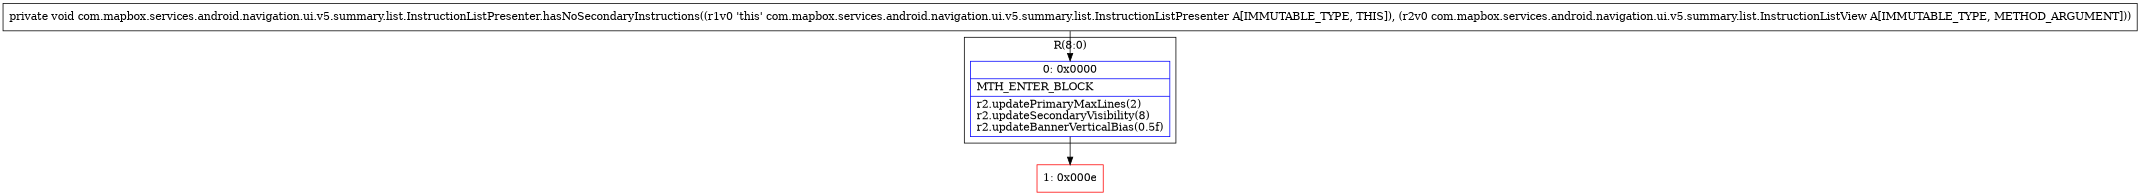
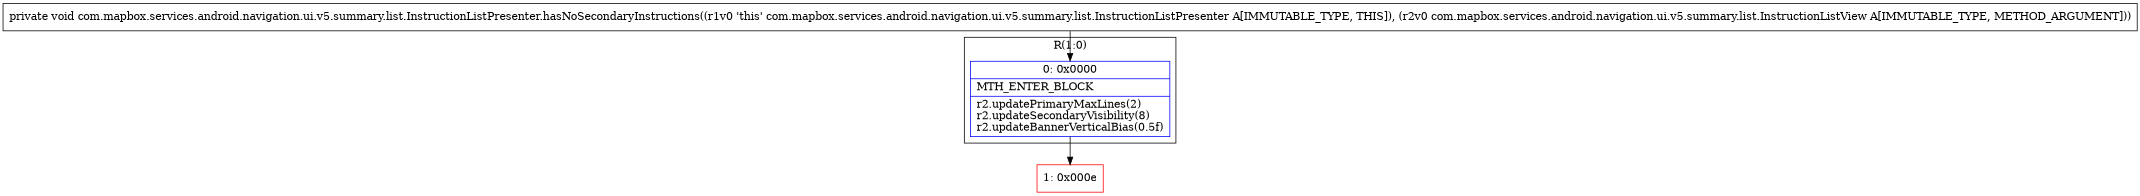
cluster "R(8:0)": label "R(8:0)" -> "R(1:0)"
